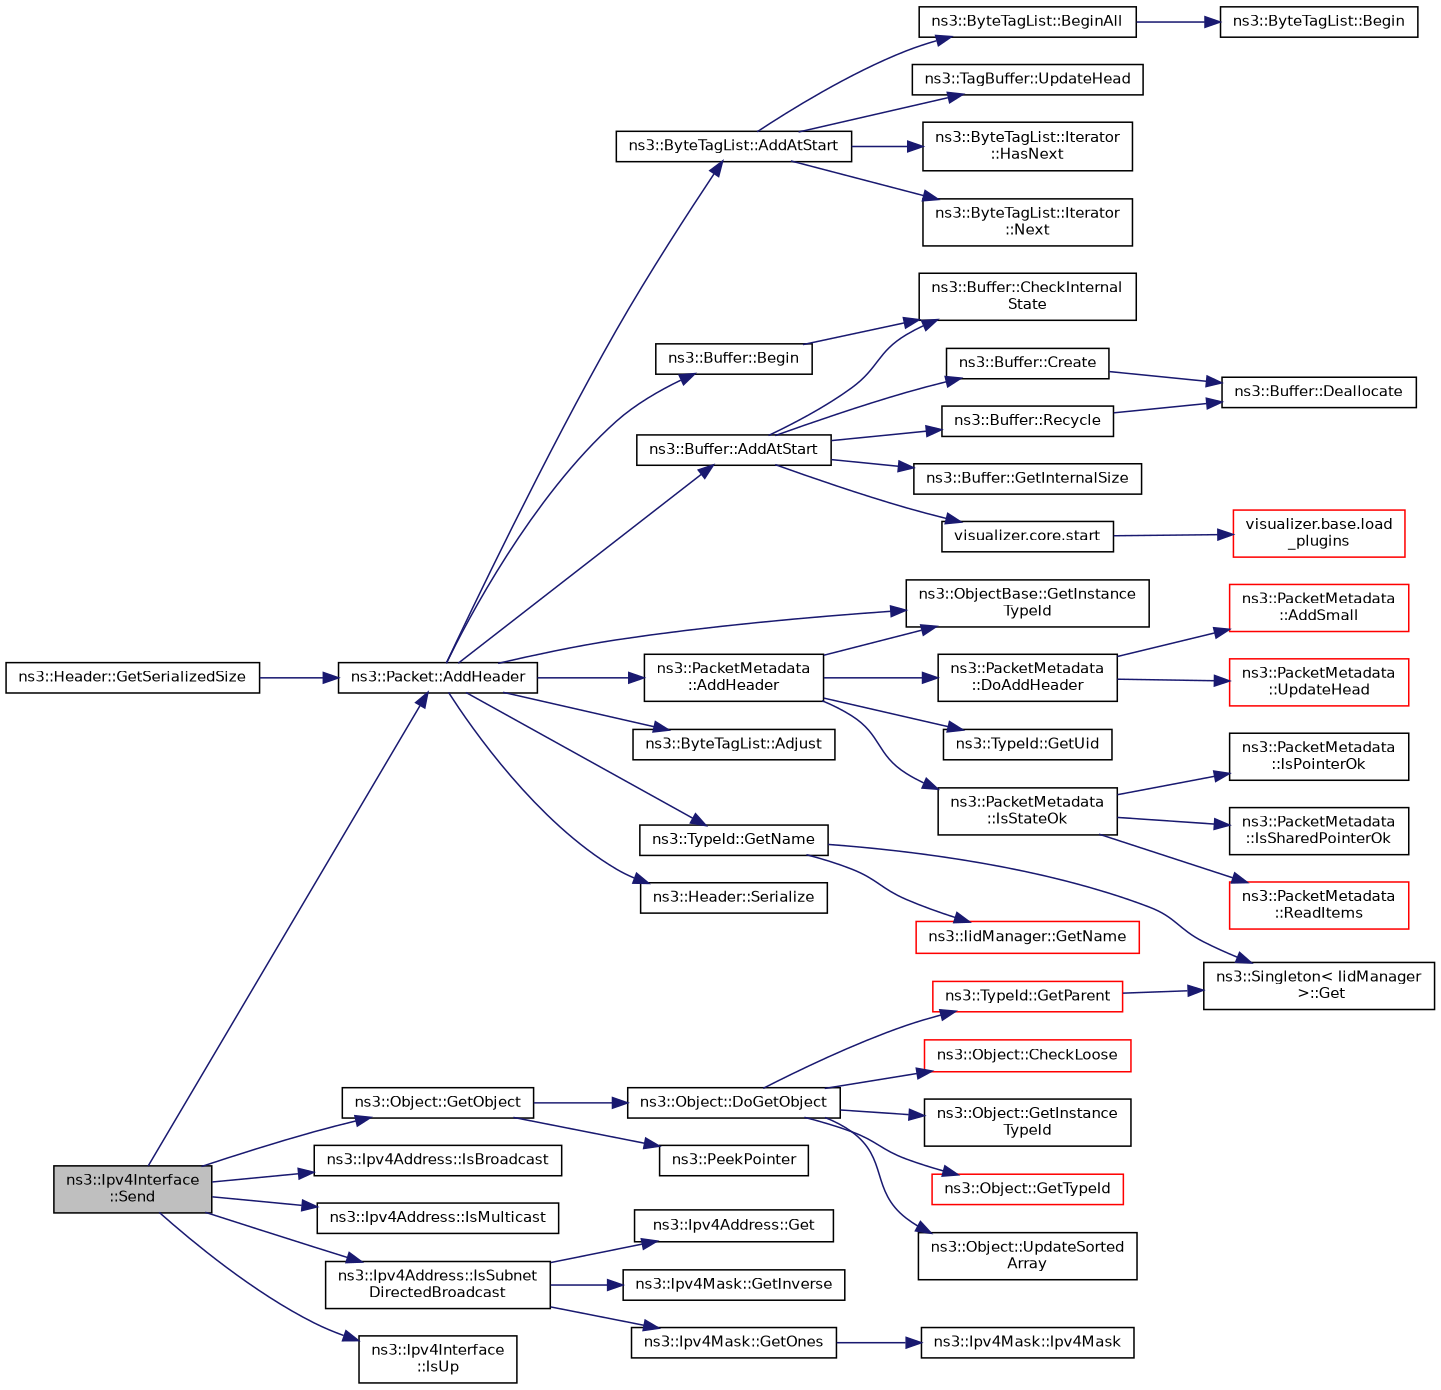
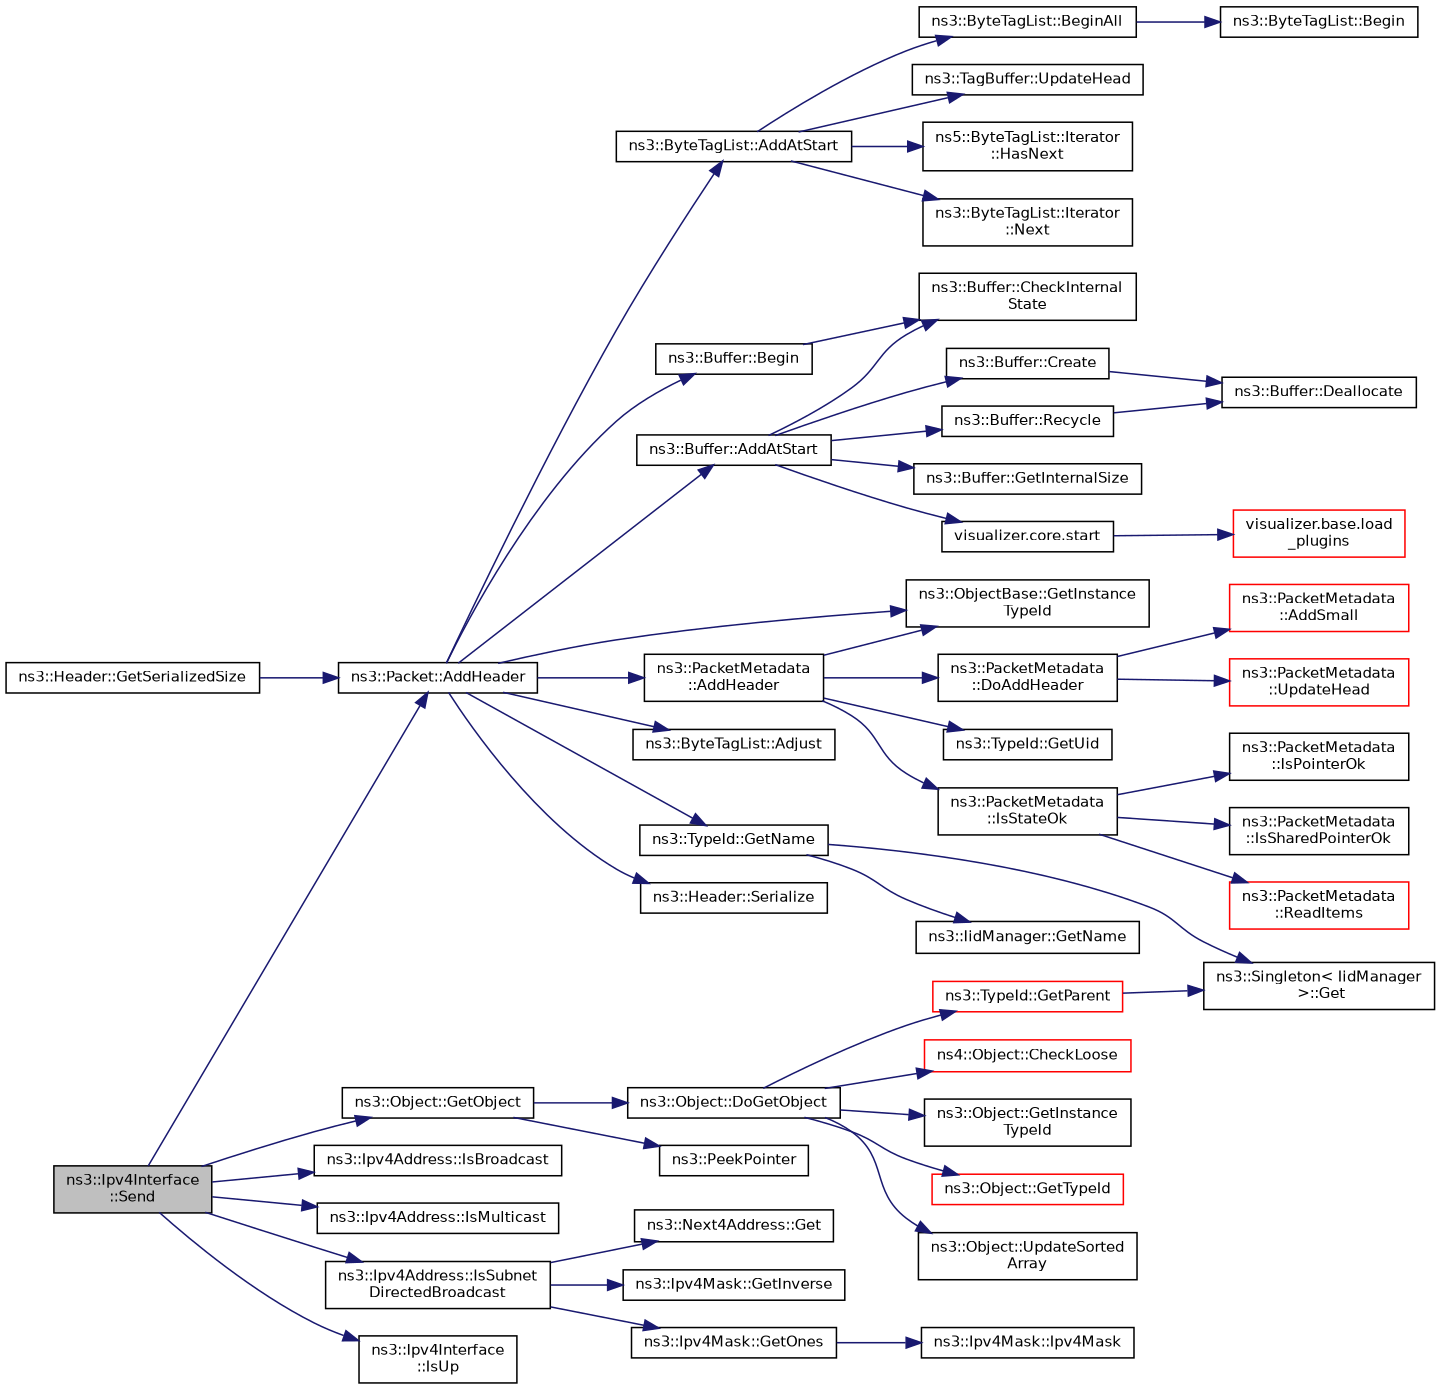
node "ns3::ByteTagList::Iterator ::HasNext": label "ns3::ByteTagList::Iterator ::HasNext" -> "ns5::ByteTagList::Iterator ::HasNext"
node "ns3::IidManager::GetName": color red -> black
node "ns3::Object::CheckLoose": label "ns3::Object::CheckLoose" -> "ns4::Object::CheckLoose"
node "ns3::Ipv4Address::Get": label "ns3::Ipv4Address::Get" -> "ns3::Next4Address::Get"
